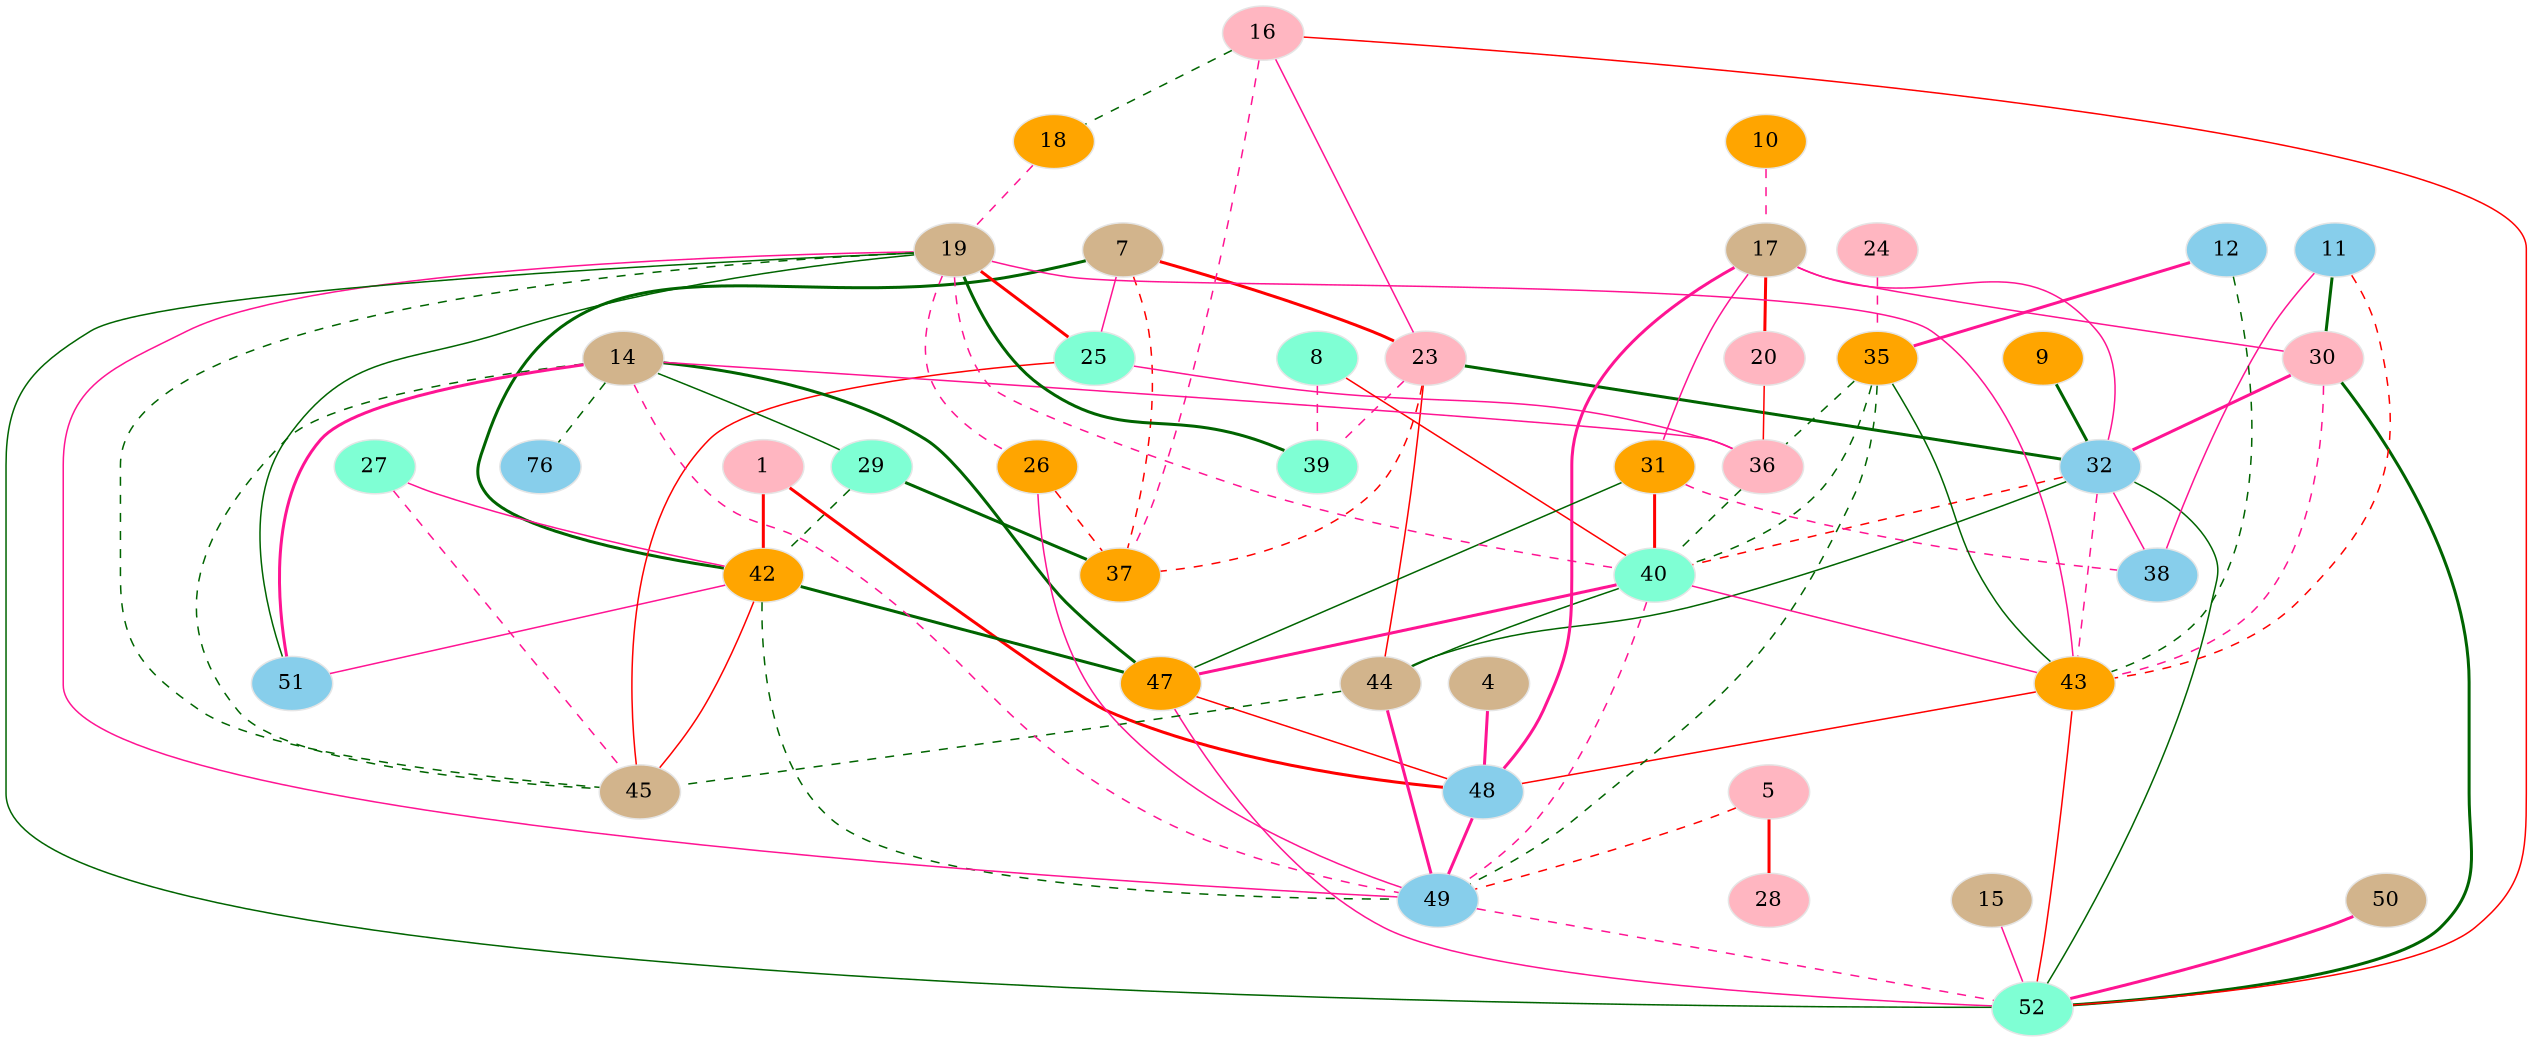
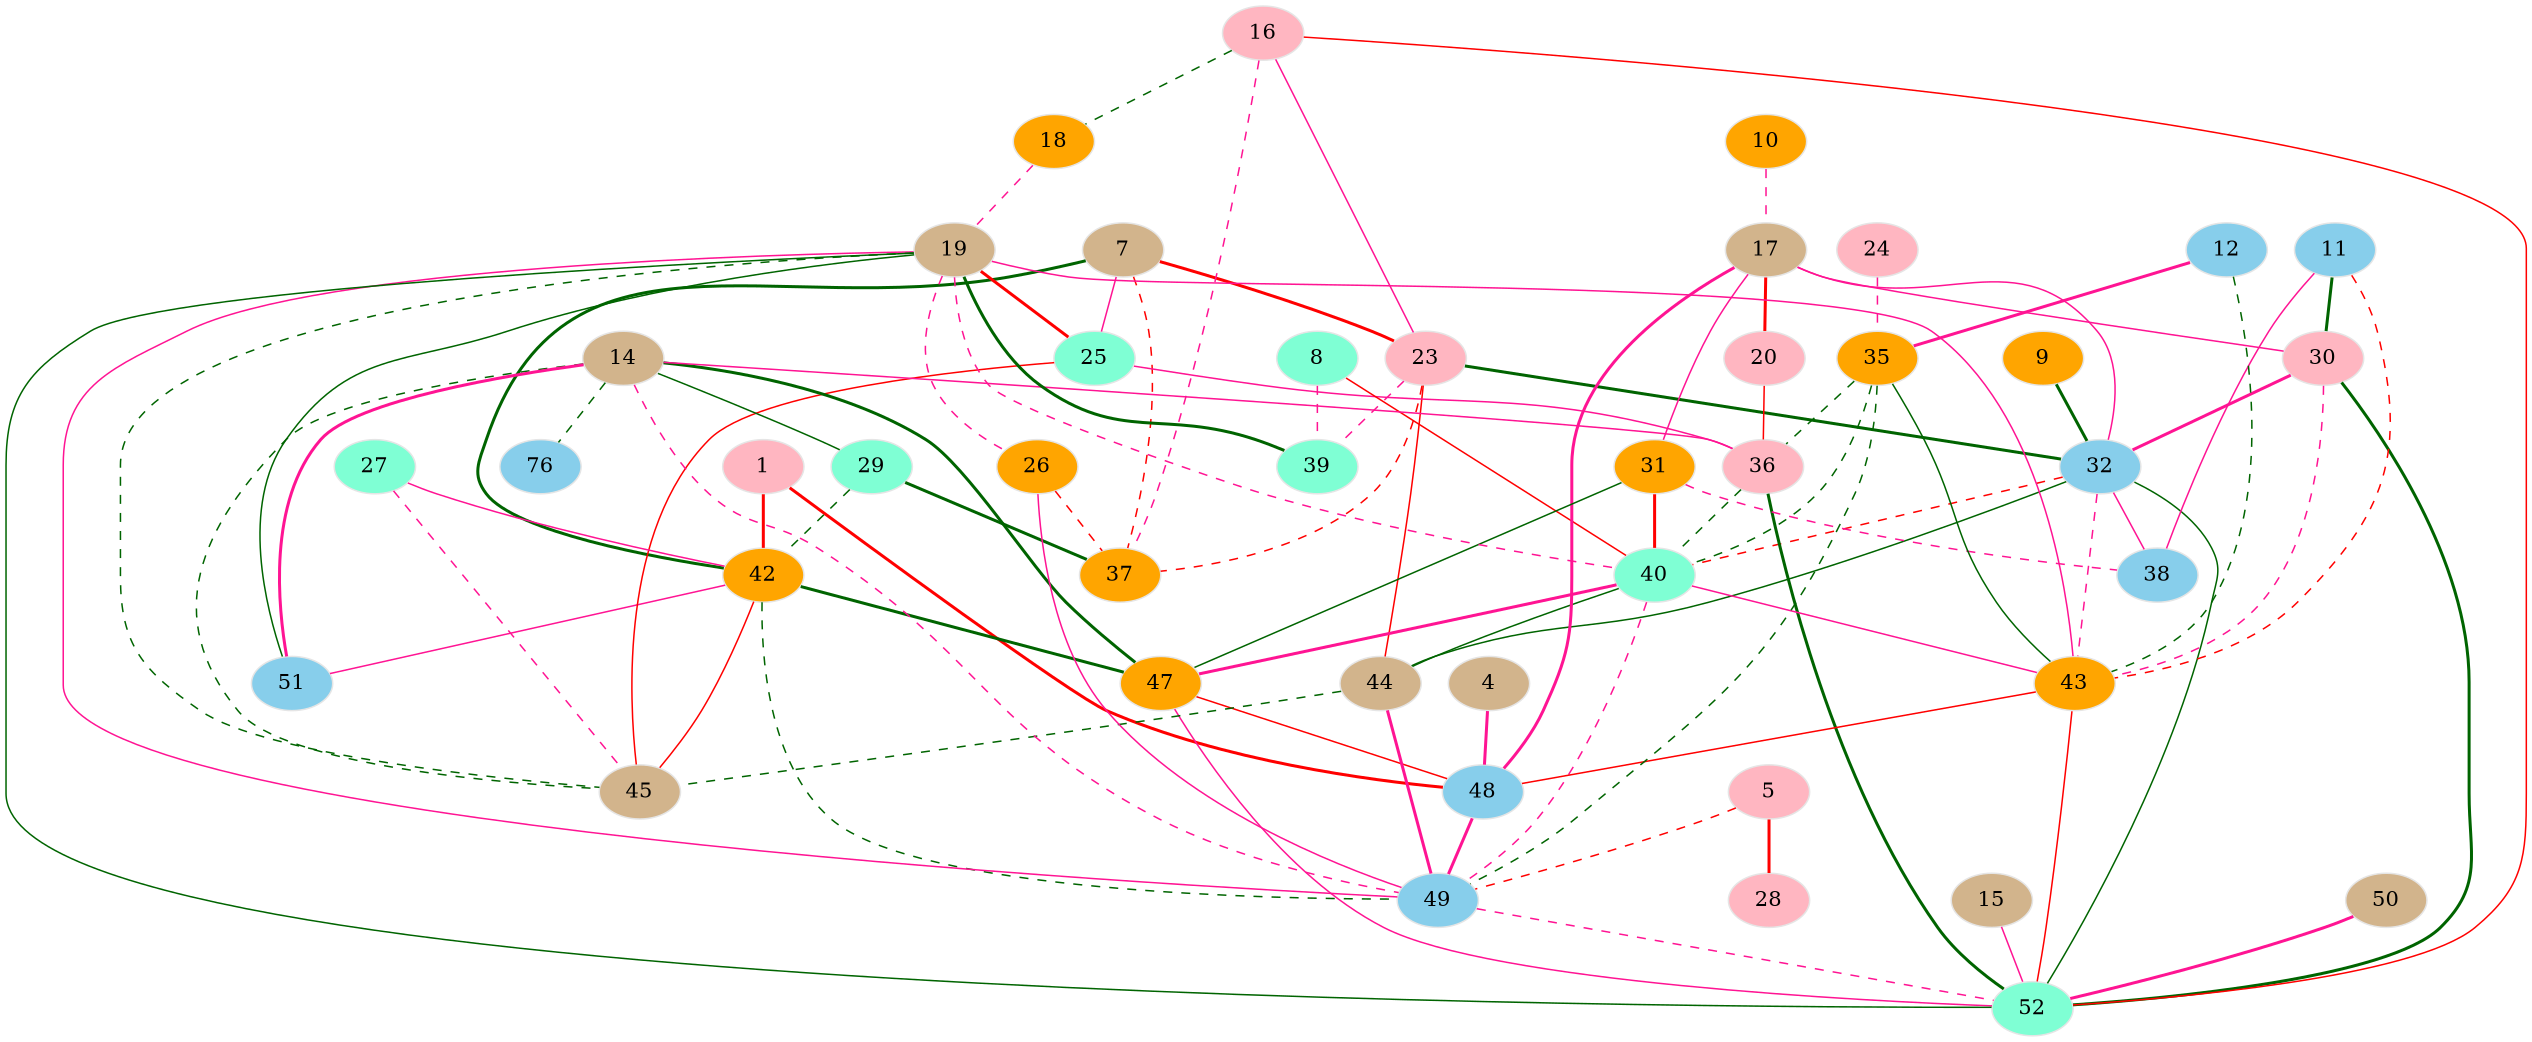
edge "36" -- "52": added
